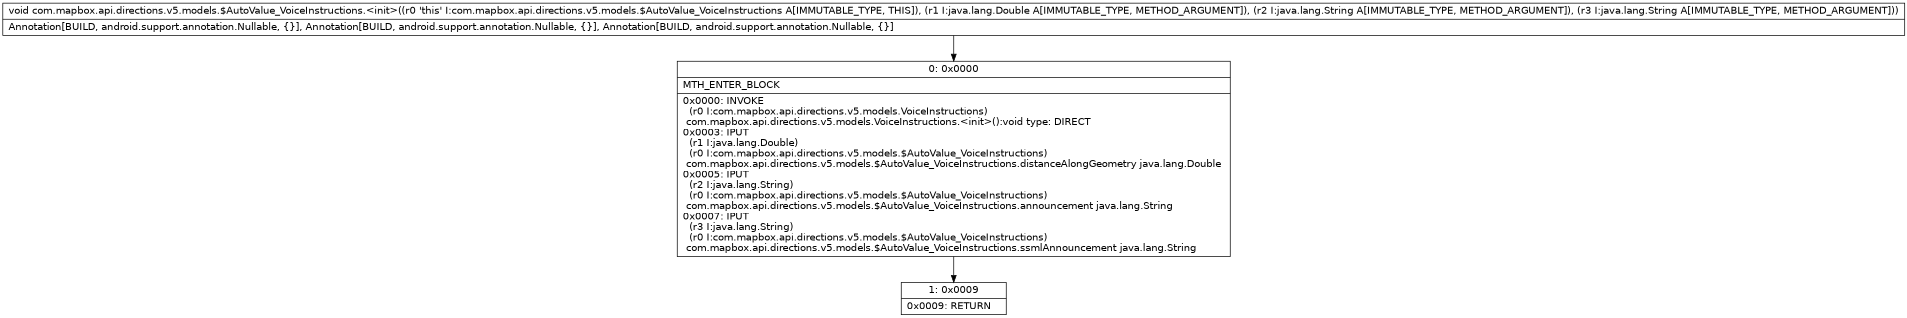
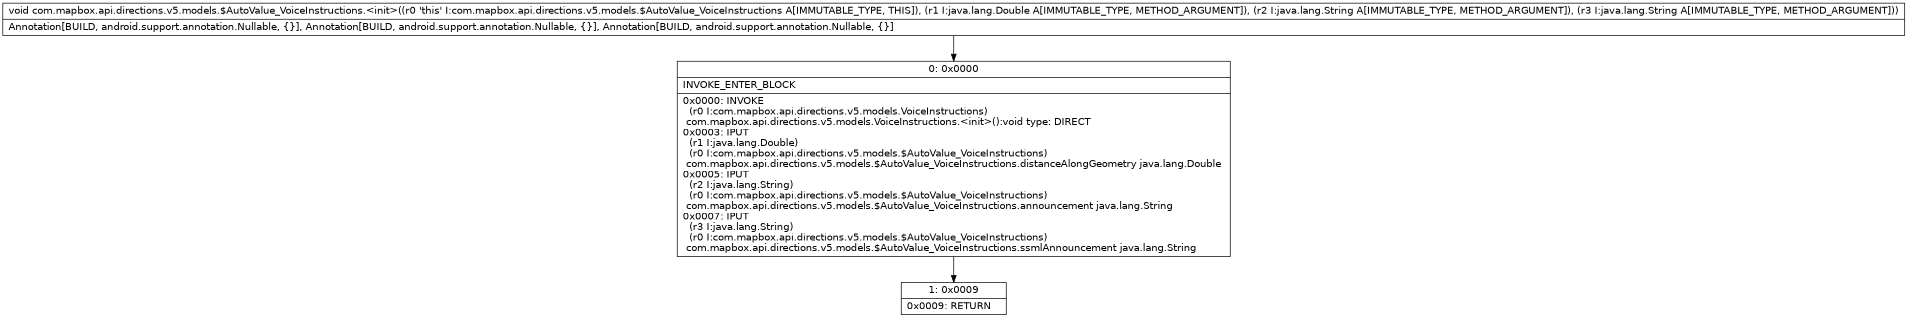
node "0: 0x0000": text "MTH_ENTER_BLOCK" -> "INVOKE_ENTER_BLOCK"
